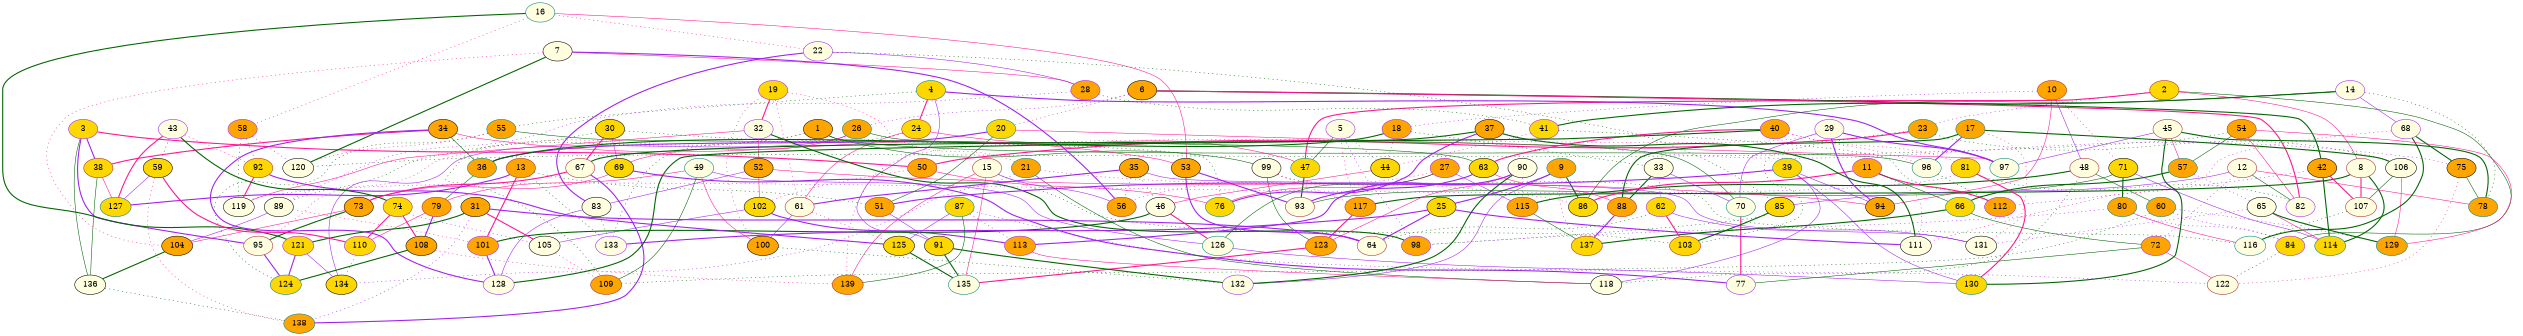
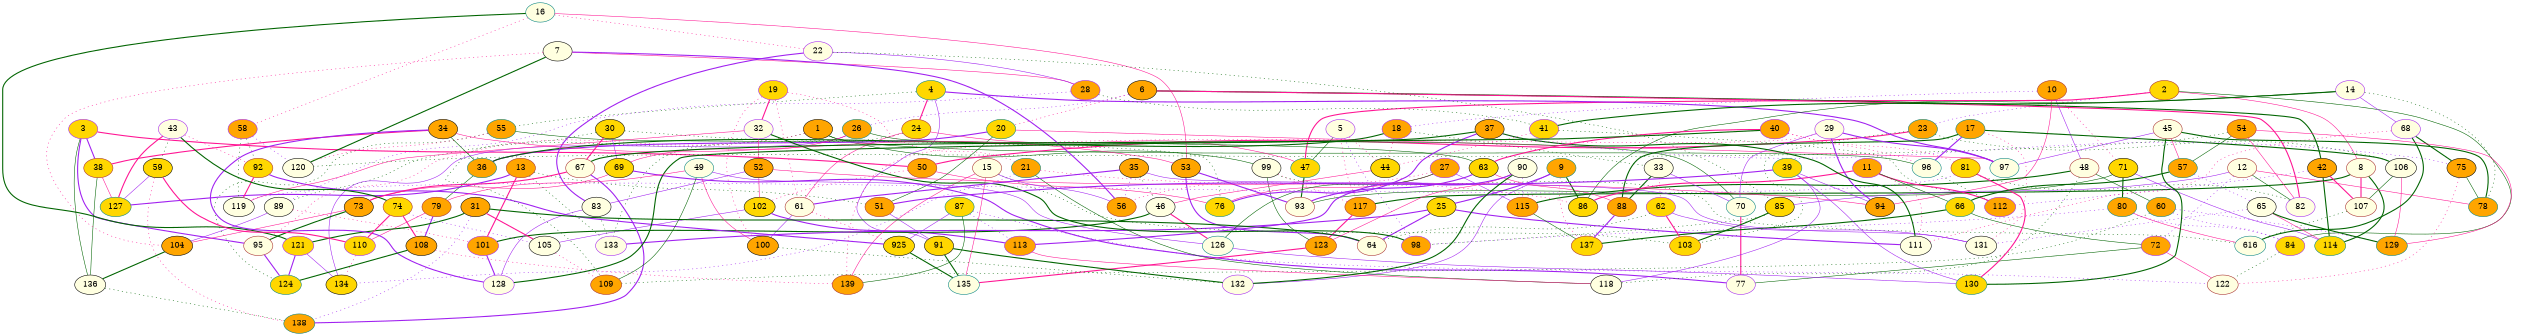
edge "33" -- "62": color darkgreen -> deeppink
edge "31" -- "64": color purple -> darkgreen
node "125": label "125" -> "925"
node "116": label "116" -> "616"
